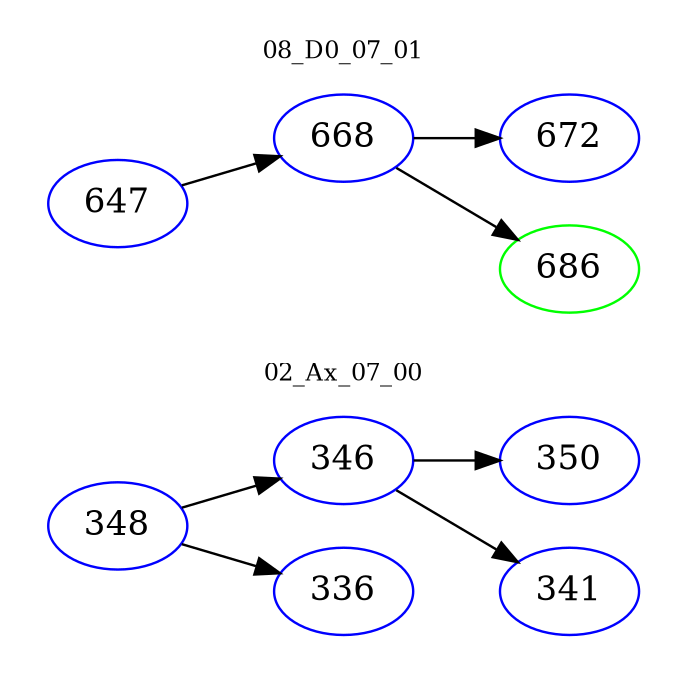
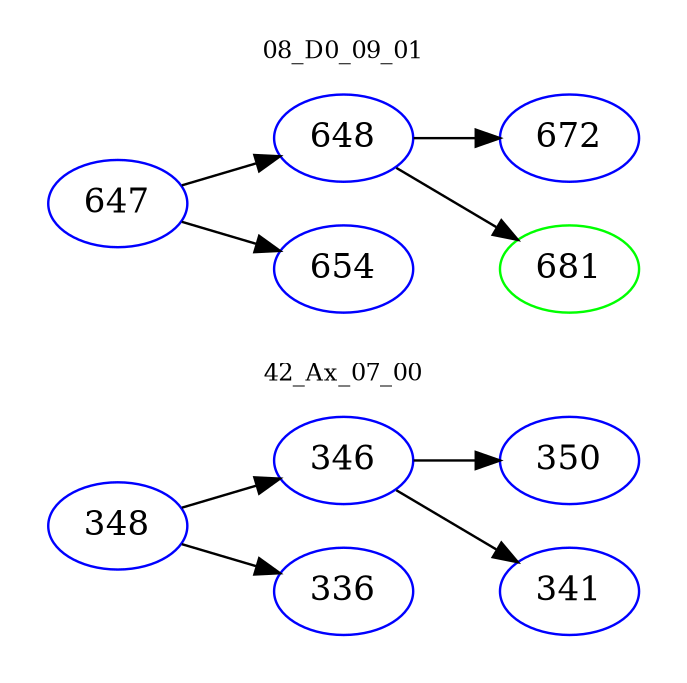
cluster "08_D0_07_01": label "08_D0_07_01" -> "08_D0_09_01"
node "668": label "668" -> "648"
node "654": added
node "686": label "686" -> "681"
cluster "02_Ax_07_00": label "02_Ax_07_00" -> "42_Ax_07_00"
